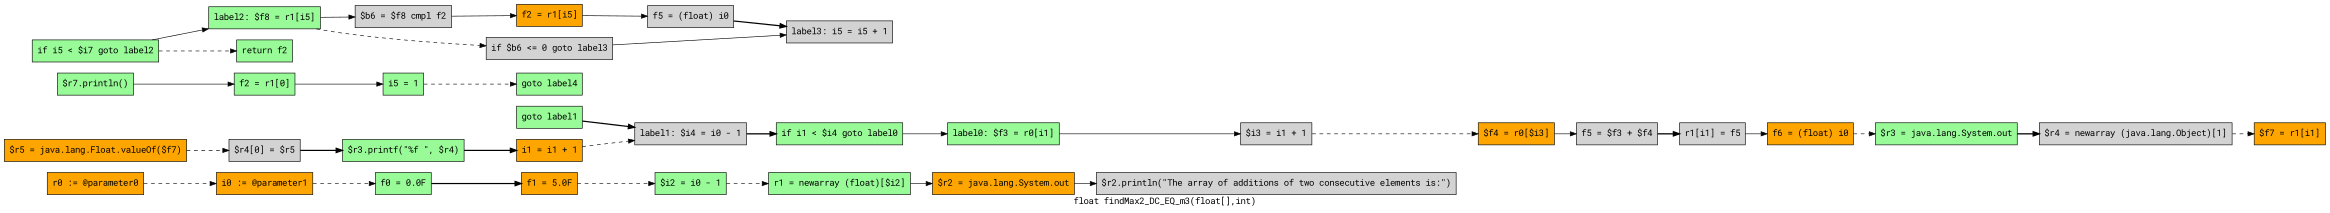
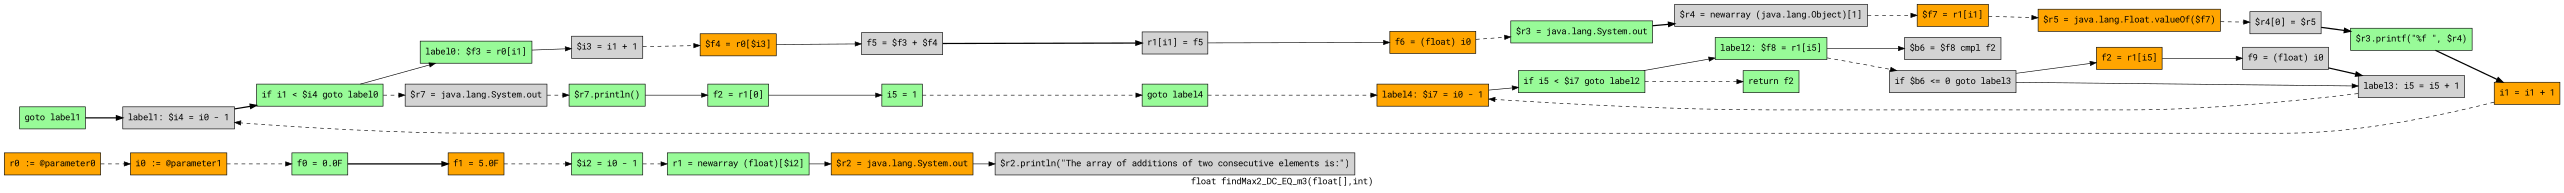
edge "$b6 = $f8 cmpl f2" -> "f2 = r1[i5]": now "if $b6 <= 0 goto label3" -> "f2 = r1[i5]"
node "f5 = (float) i0": label "f5 = (float) i0" -> "f9 = (float) i0"
edge "$f7 = r1[i1]" -> "$r5 = java.lang.Float.valueOf($f7)": added
node "$r7 = java.lang.System.out": added
node "label4: $i7 = i0 - 1": added
